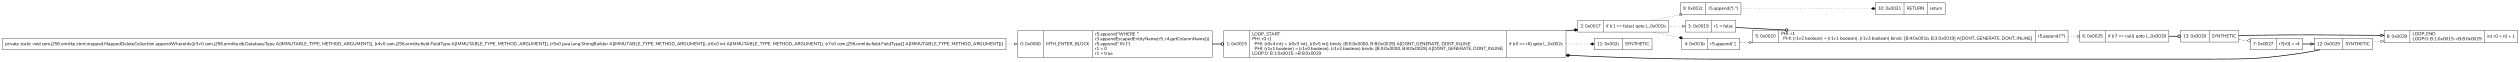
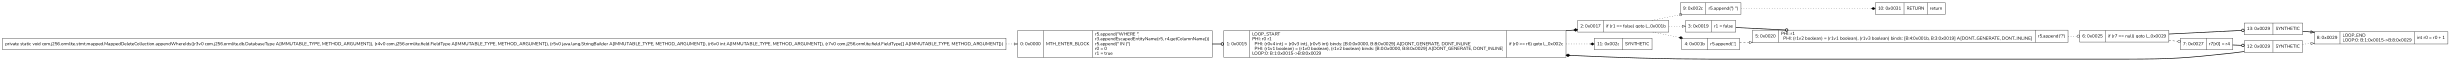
edge "13: 0x0029" -> "7: 0x0027": now "6: 0x0025" -> "7: 0x0027"
edge "7: 0x0027" -> "12: 0x0029": arrowhead onormal -> odot
node "0: 0x0000": text "r1 = 0" -> "r0 = 0"
